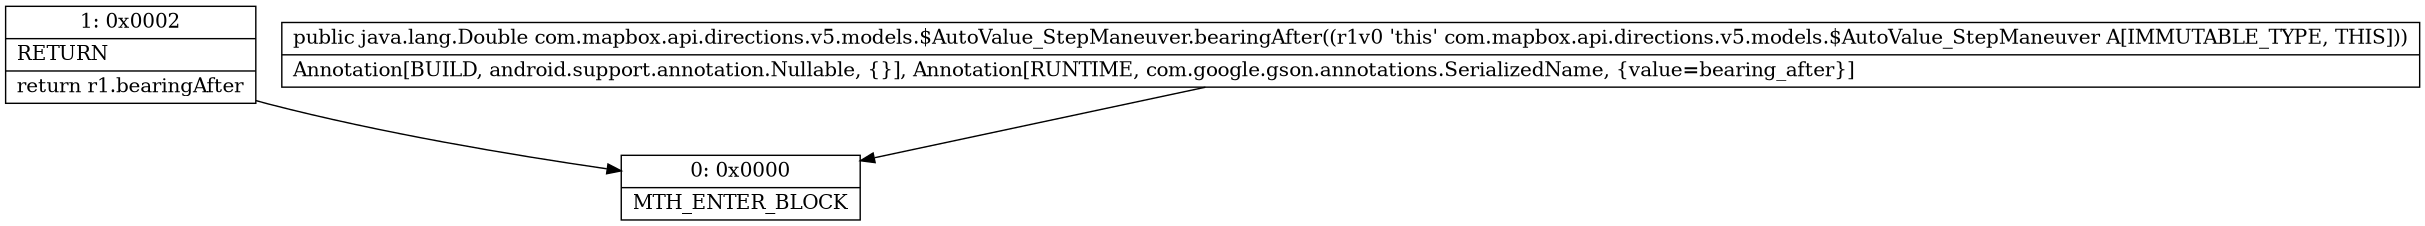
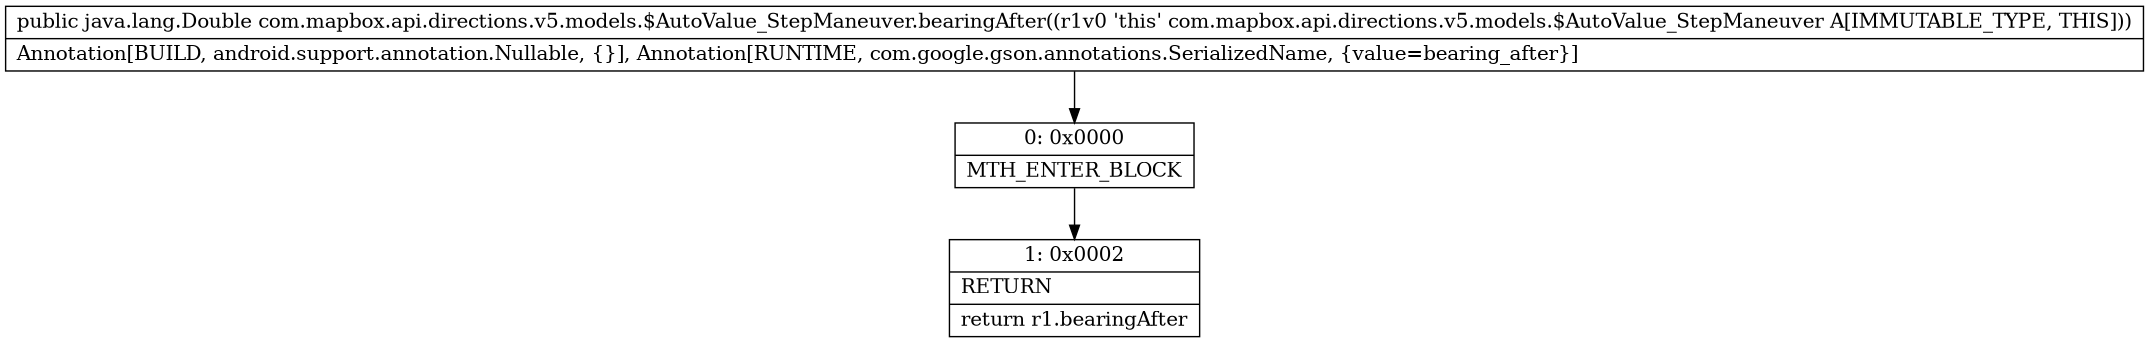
edge "1: 0x0002" -> "0: 0x0000": reversed
